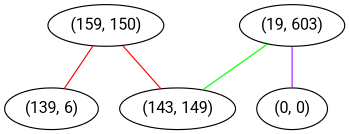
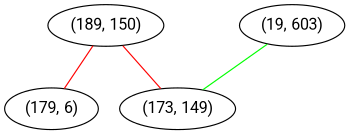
node "(159, 150)": label "(159, 150)" -> "(189, 150)"
node "(139, 6)": label "(139, 6)" -> "(179, 6)"
node "(143, 149)": label "(143, 149)" -> "(173, 149)"
node "(0, 0)": removed
